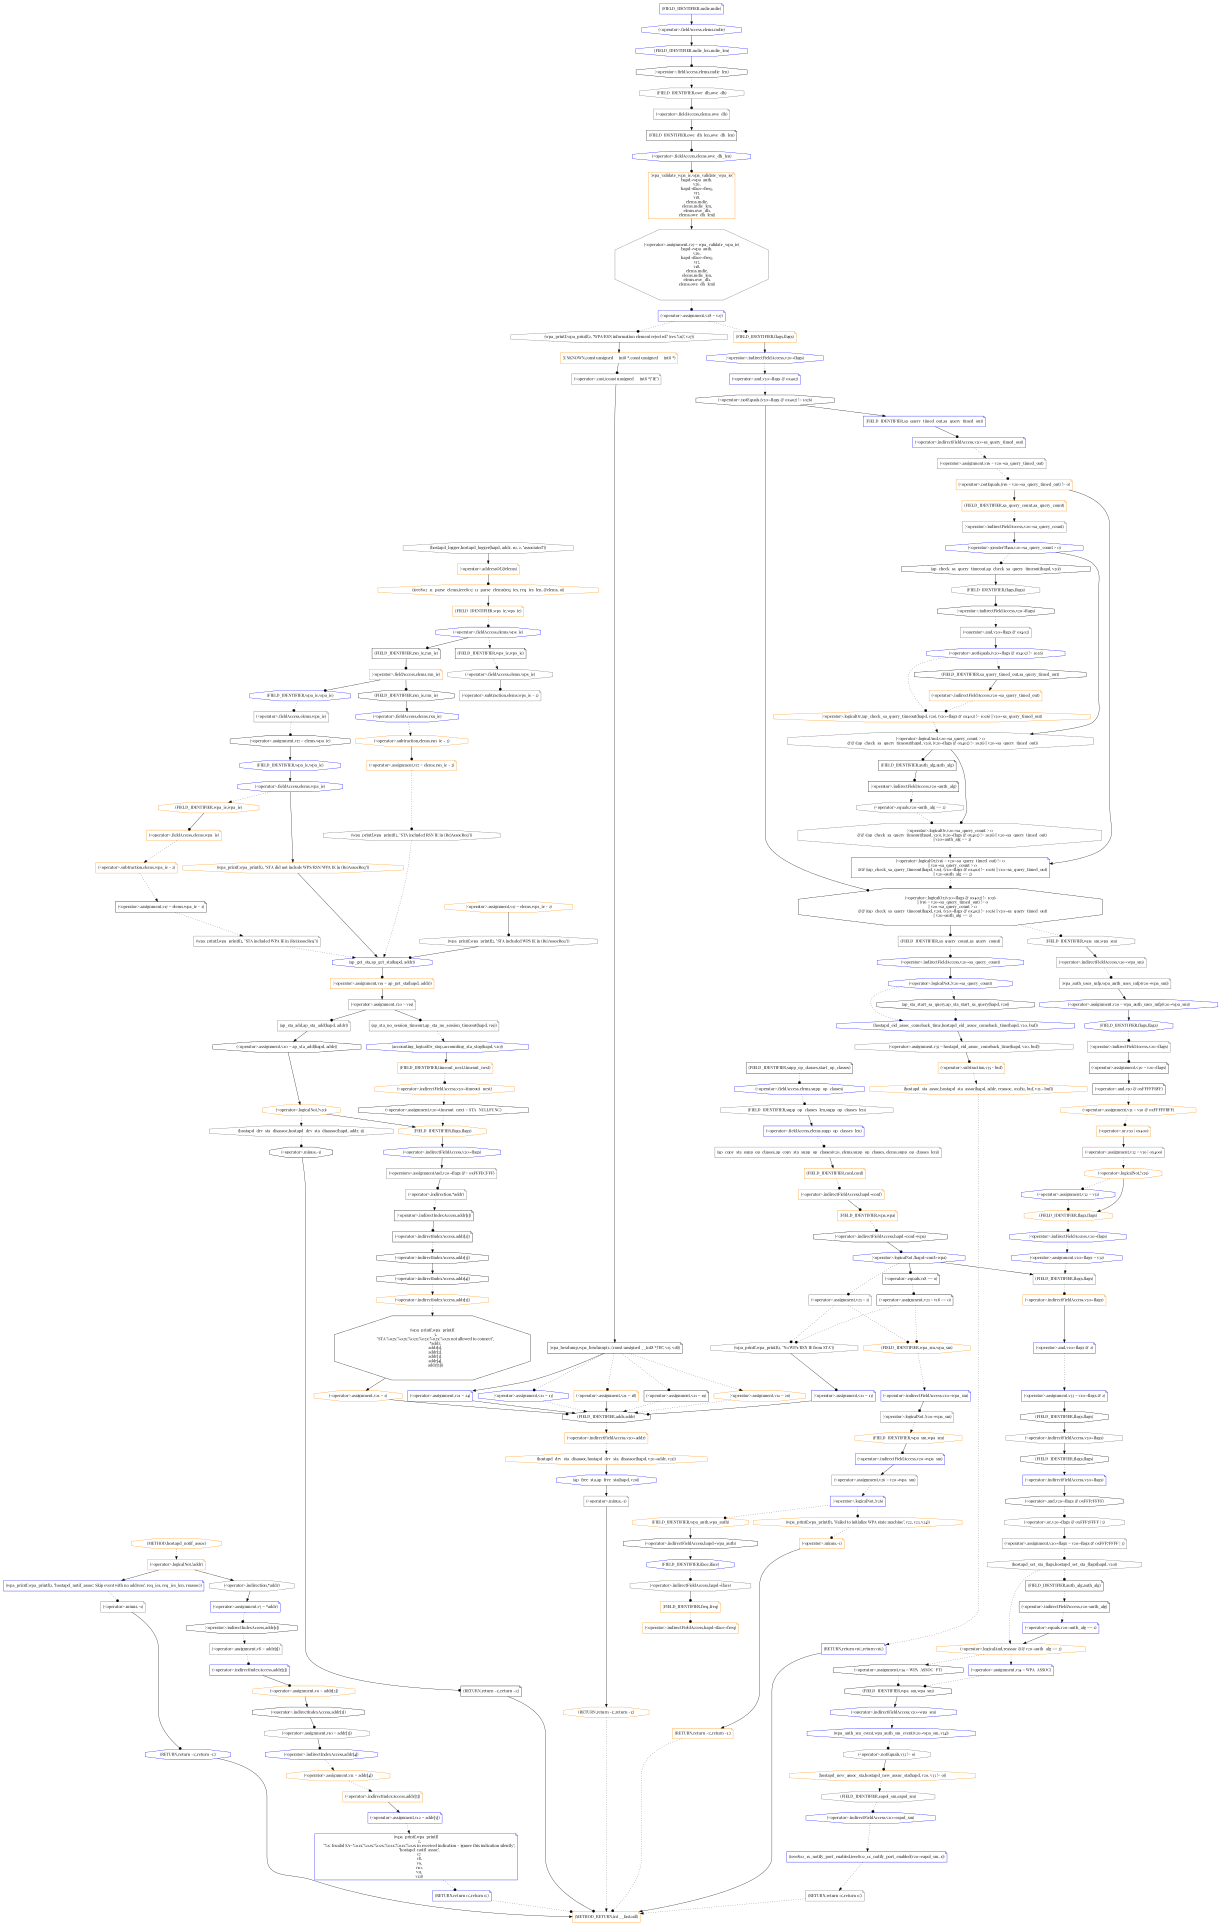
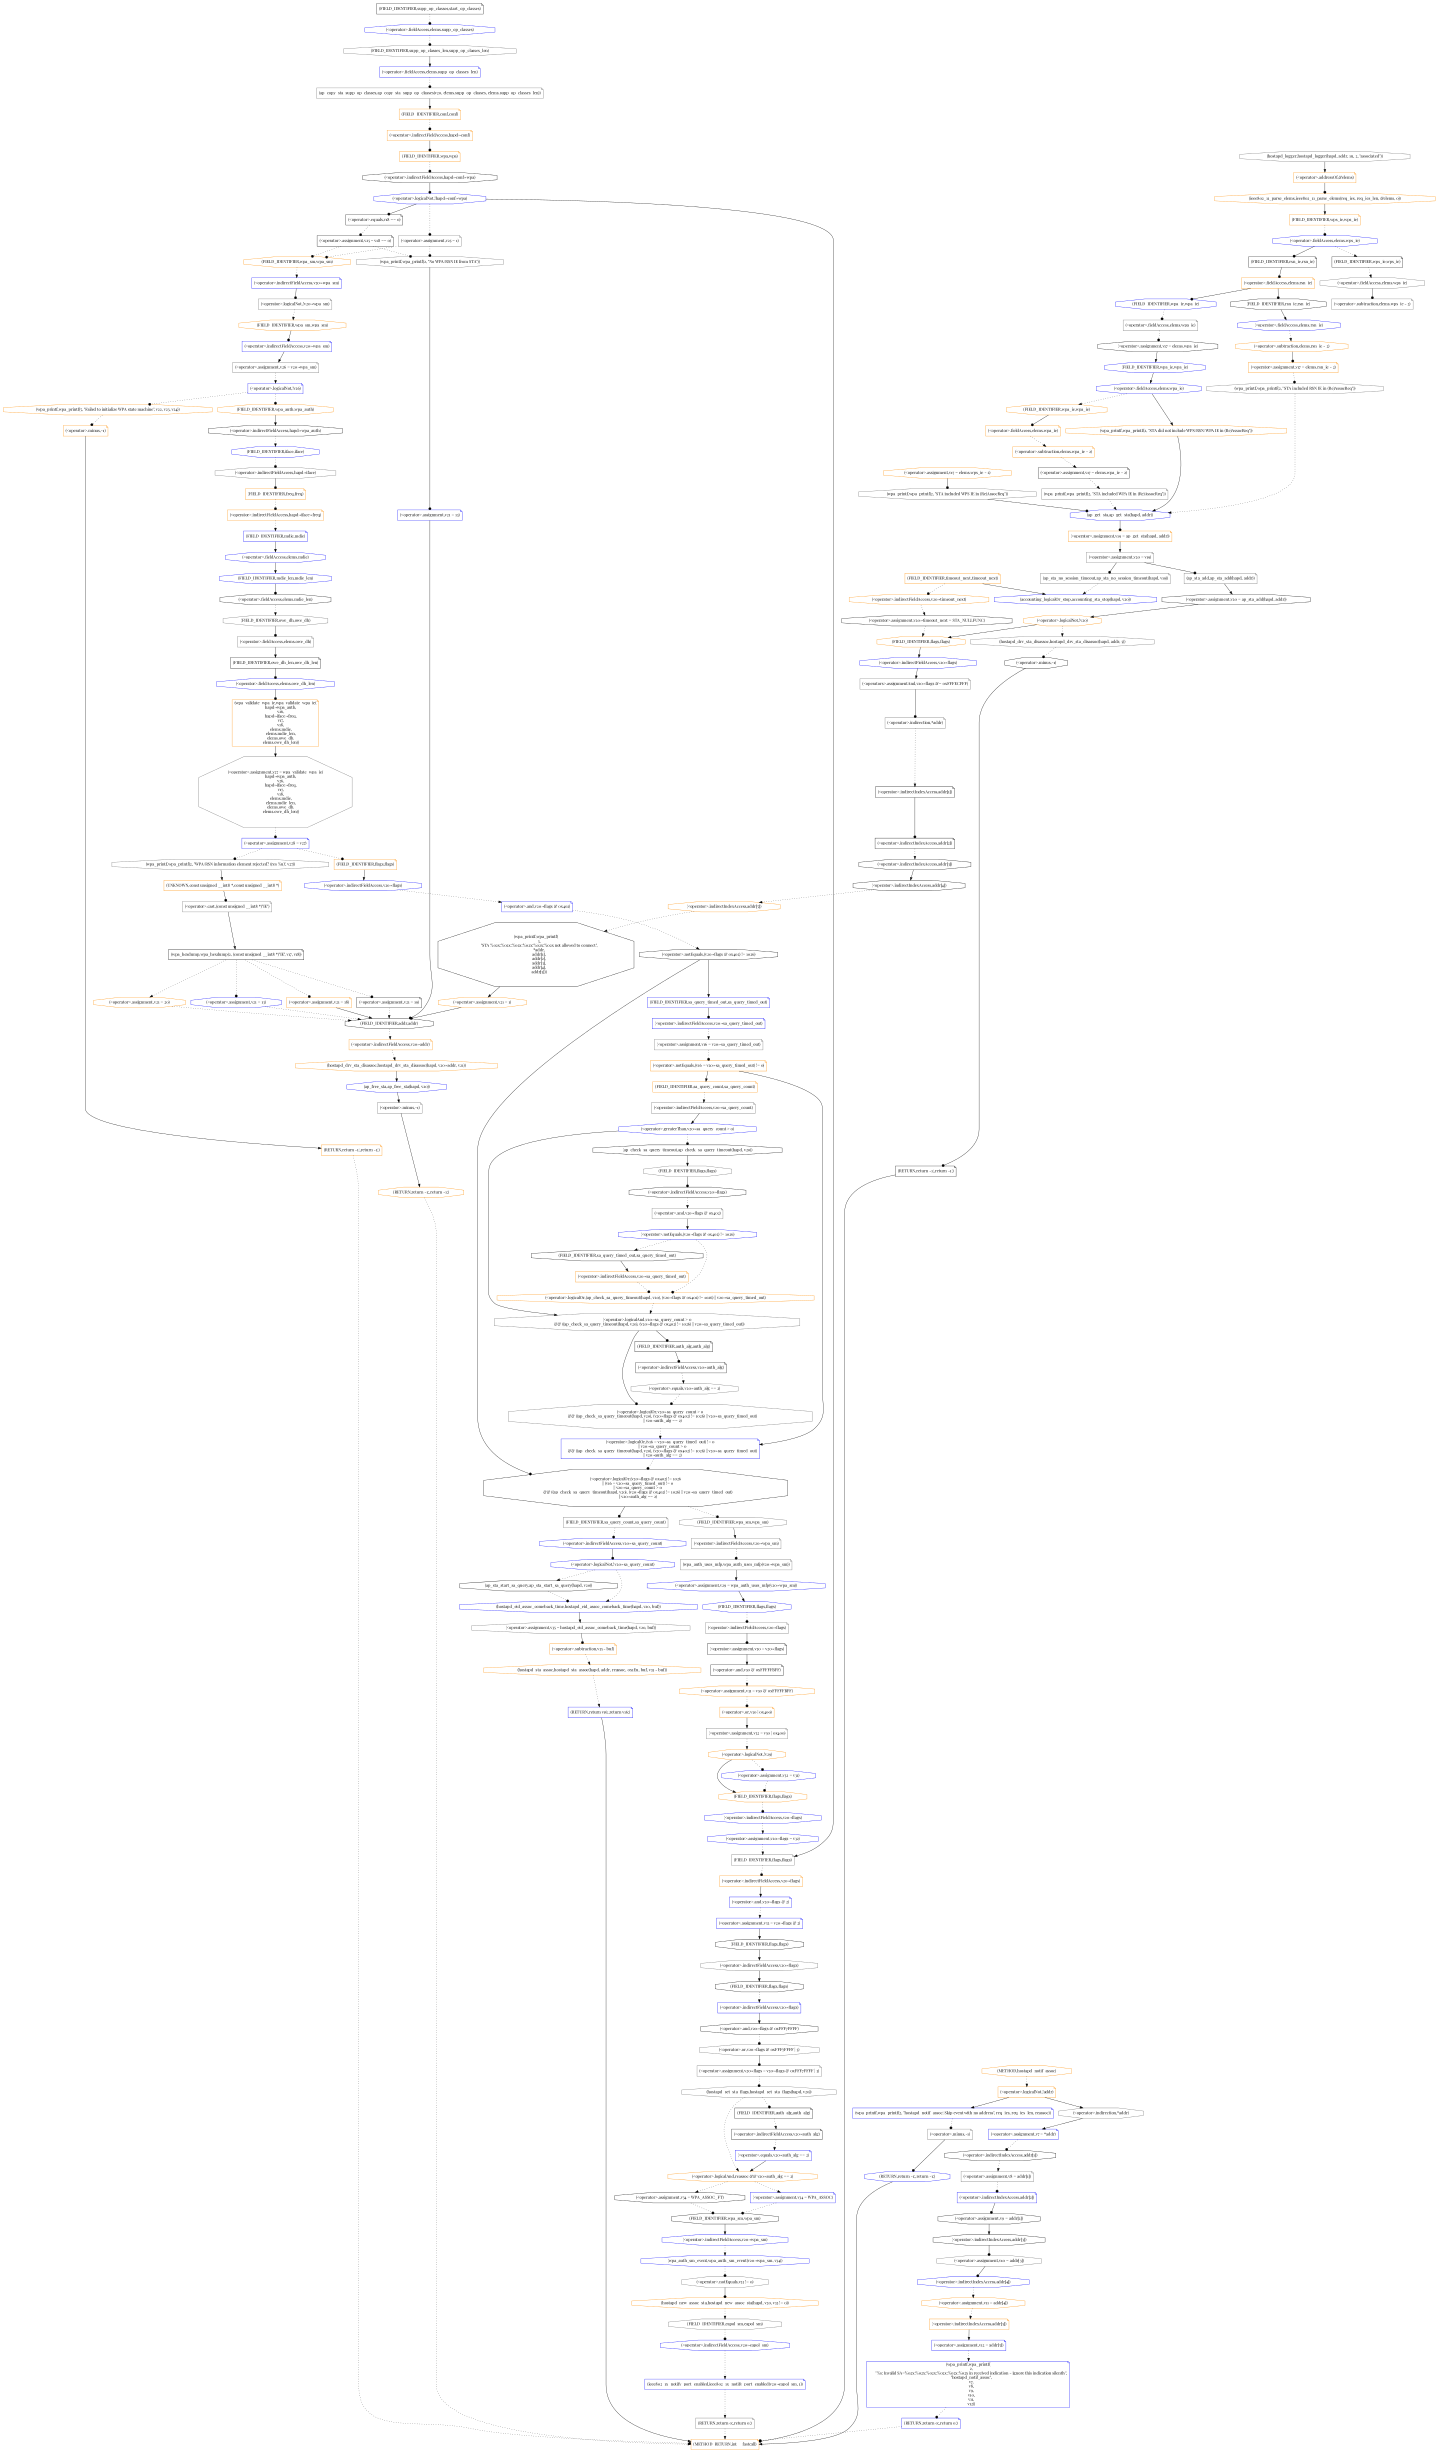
edge "(<operator>.indirectFieldAccess,hapd->iface->freq)" -> "(FIELD_IDENTIFIER,mdie,mdie)": added
edge "(accounting_logicalOr_stop,accounting_sta_stop(hapd, v20))" -> "(FIELD_IDENTIFIER,timeout_next,timeout_next)": reversed
node "(<operator>.assignment,v21 = 24)": removed
node "(<operator>.assignment,v9 = addr[2])": color darkorange -> black
